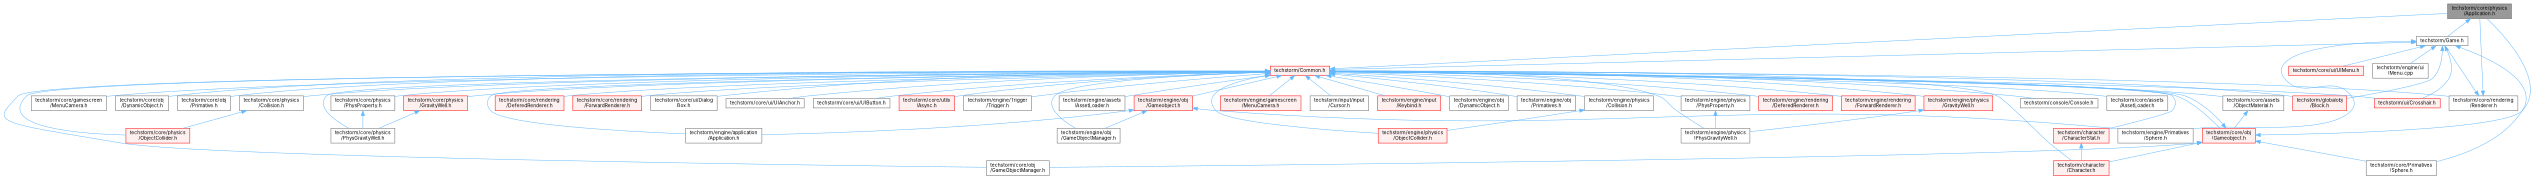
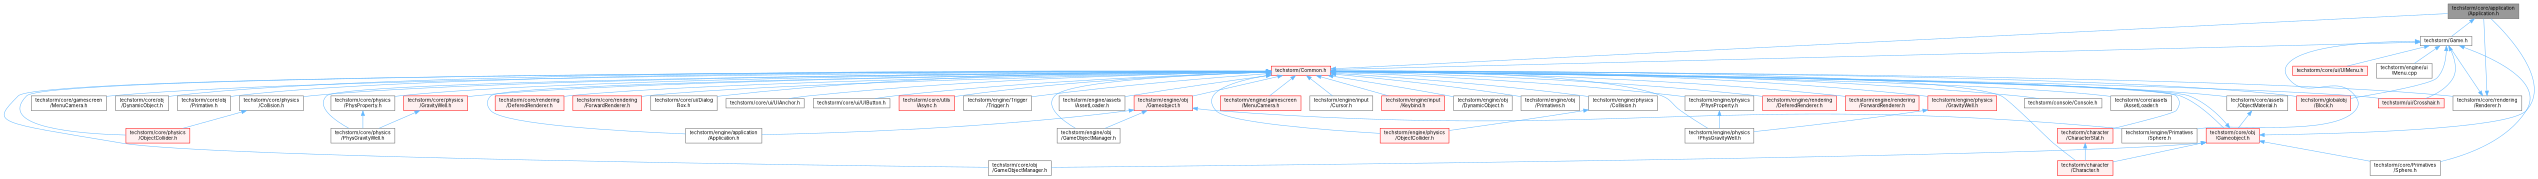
node "techstorm/core/physics /Application.h": label "techstorm/core/physics /Application.h" -> "techstorm/core/application /Application.h"
node "techstorm/input/input /Cursor.h": label "techstorm/input/input /Cursor.h" -> "techstorm/engine/input /Cursor.h"
